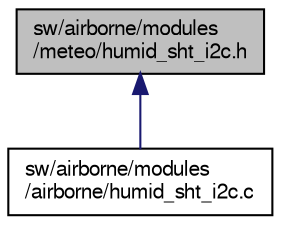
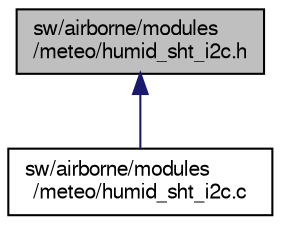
node "sw/airborne/modules /airborne/humid_sht_i2c.c": label "sw/airborne/modules /airborne/humid_sht_i2c.c" -> "sw/airborne/modules /meteo/humid_sht_i2c.c"
